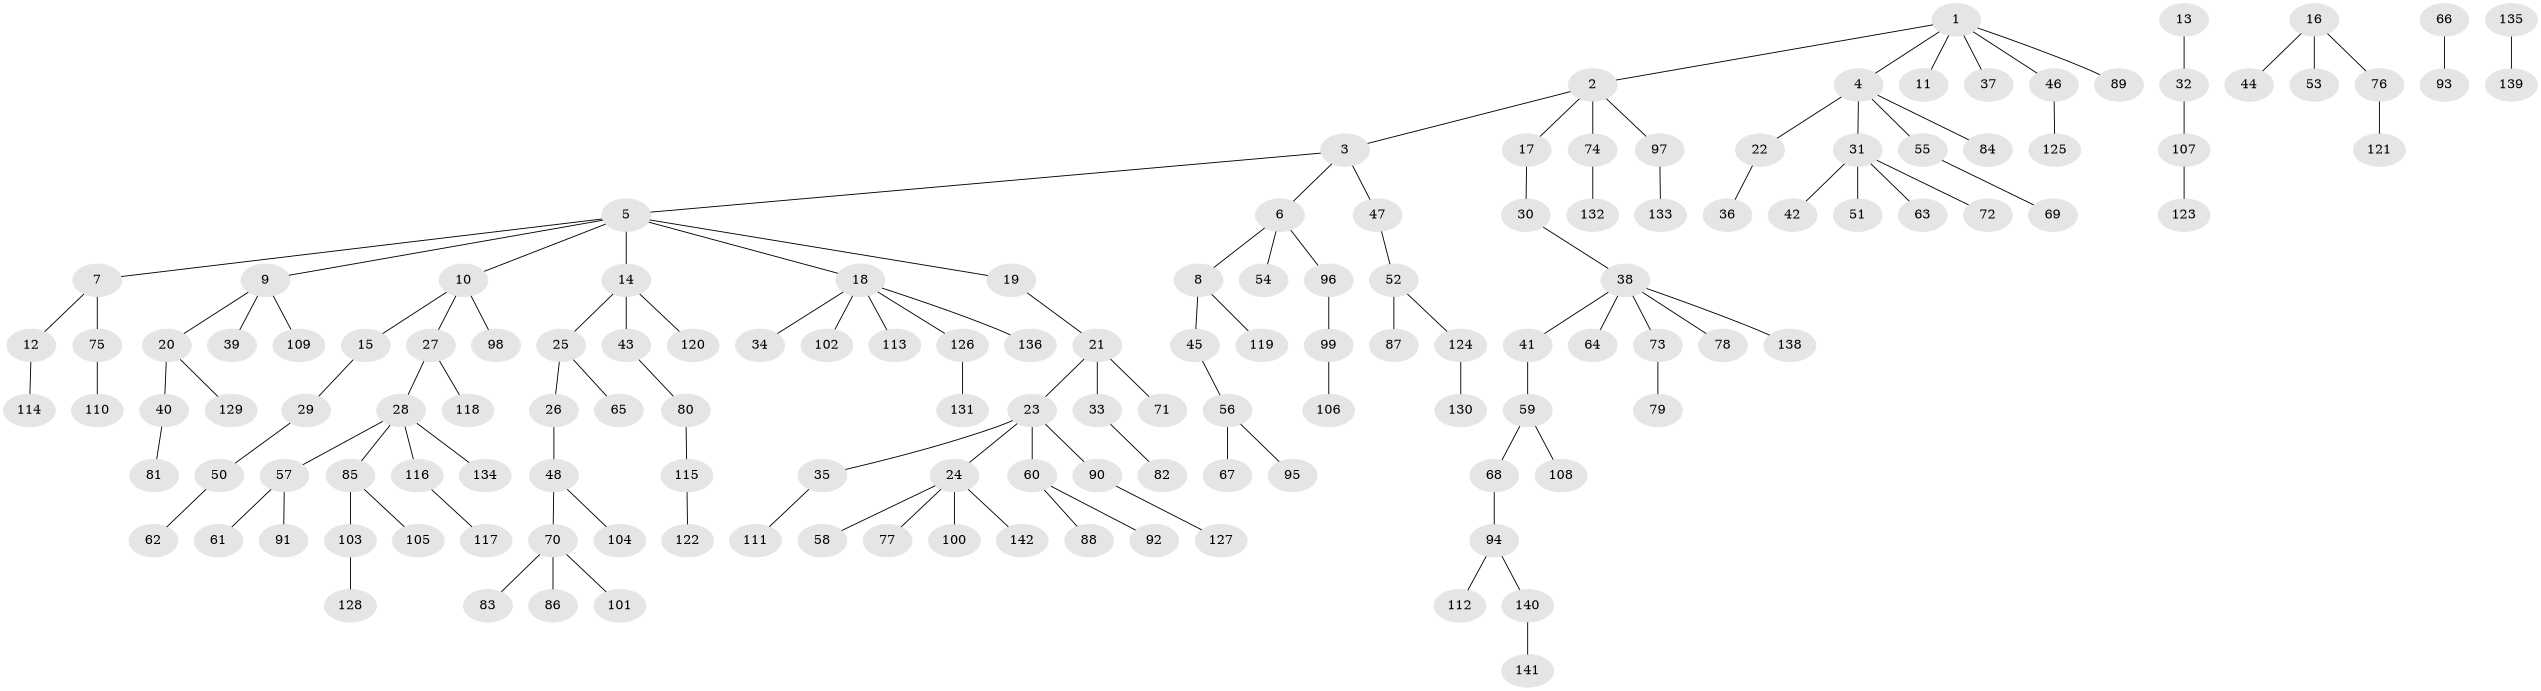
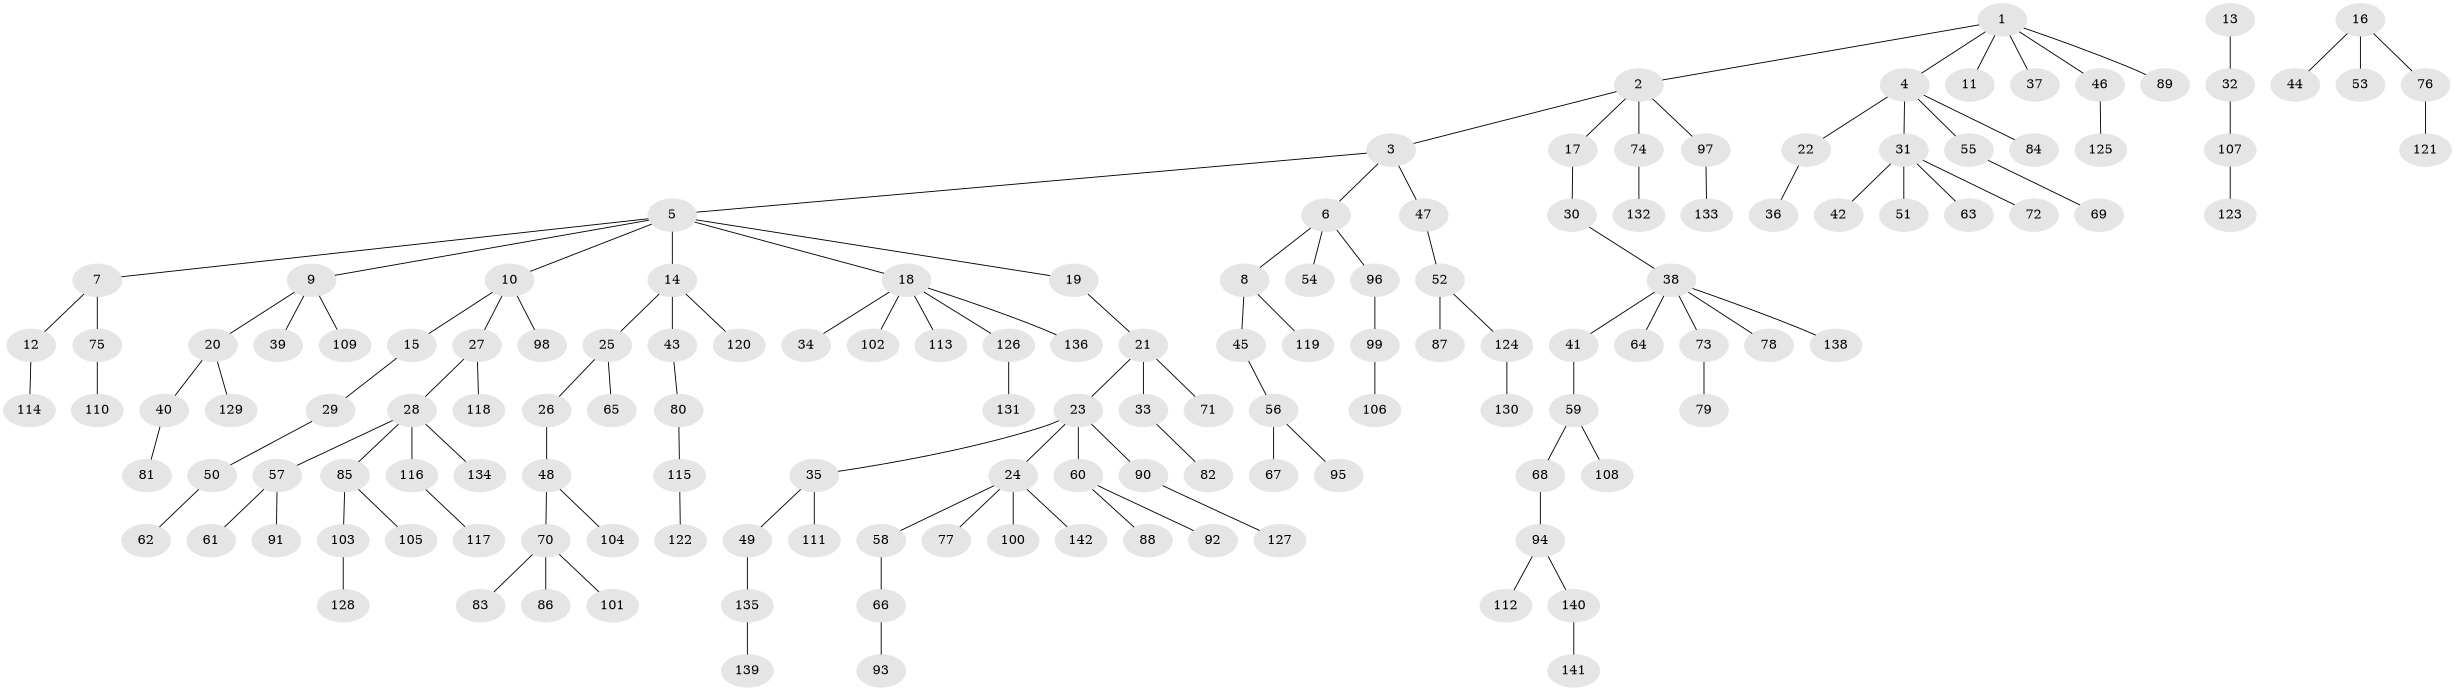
node "49": added
edge "58" -- "66": added
